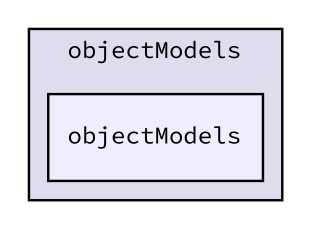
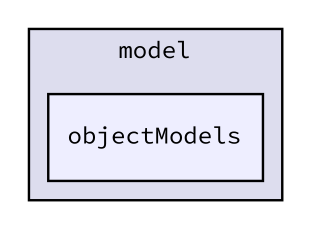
cluster "objectModels": label "objectModels" -> "model"
